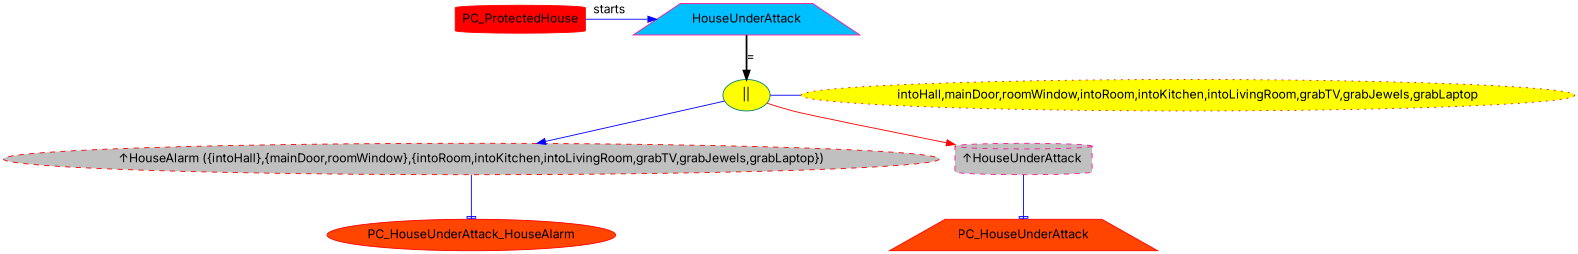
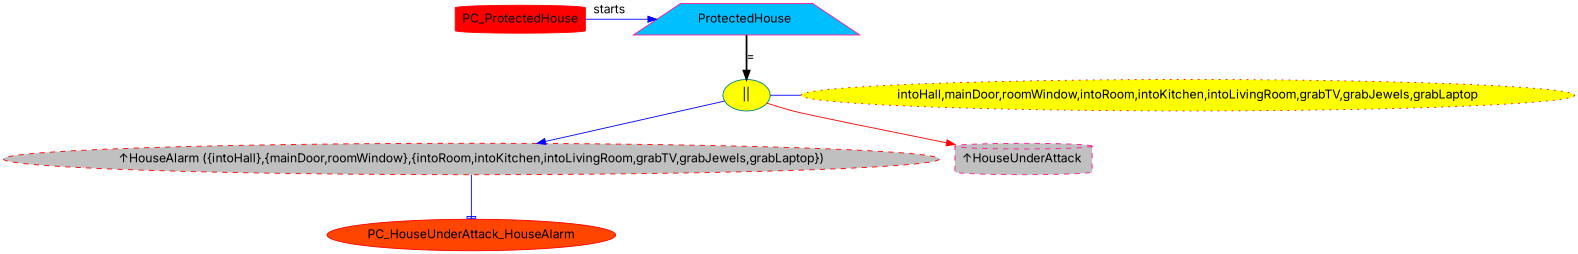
node "HouseUnderAttack": label "HouseUnderAttack" -> "ProtectedHouse"
node "PC_HouseUnderAttack": removed
